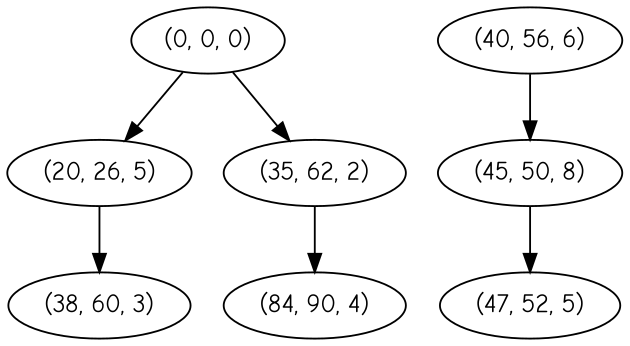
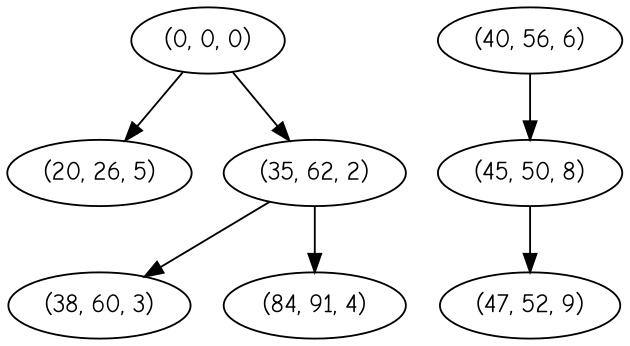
edge "(20, 26, 5)" -> "(38, 60, 3)": now "(35, 62, 2)" -> "(38, 60, 3)"
node "(84, 90, 4)": label "(84, 90, 4)" -> "(84, 91, 4)"
node "(47, 52, 5)": label "(47, 52, 5)" -> "(47, 52, 9)"
